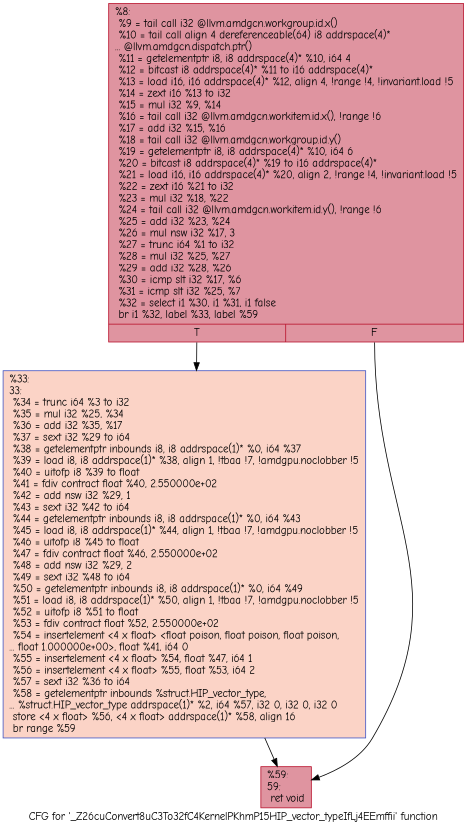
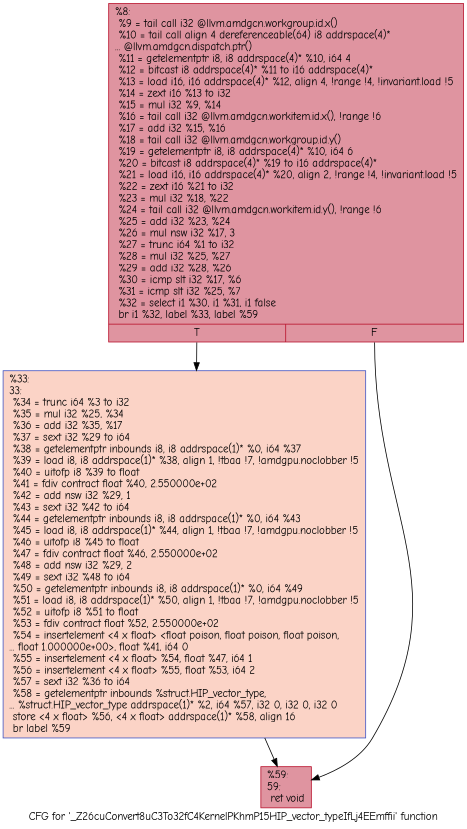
node "%33:": text "br range %59" -> "br label %59"
